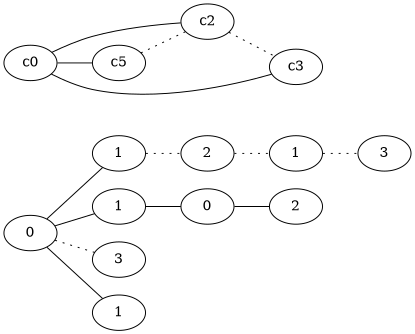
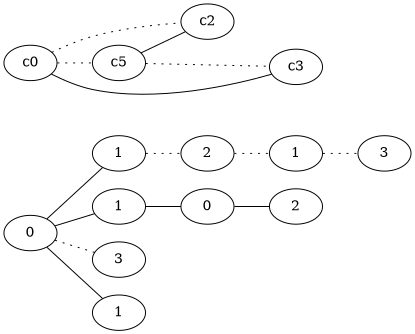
edge "c2" -- "c0": style solid -> dotted
edge "c2" -- "c5": style dotted -> solid
edge "c2" -- "c3": now "c5" -- "c3"
edge "c0" -- "c5": style solid -> dotted
